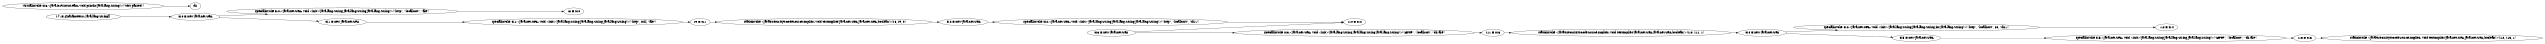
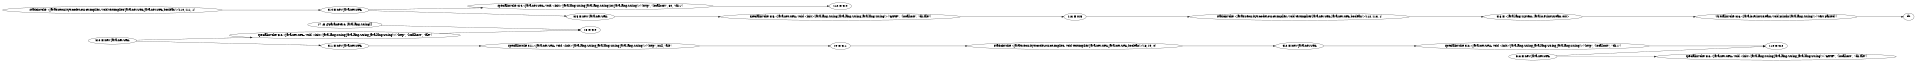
edge "r7 := @parameter0: java.lang.String[]" -> "$r0 = new java.net.URL": now "r7 := @parameter0: java.lang.String[]" -> "r8 = $r0"
node "$r6 = <java.lang.System: java.io.PrintStream out>": added
node "r11 = $r3": removed
